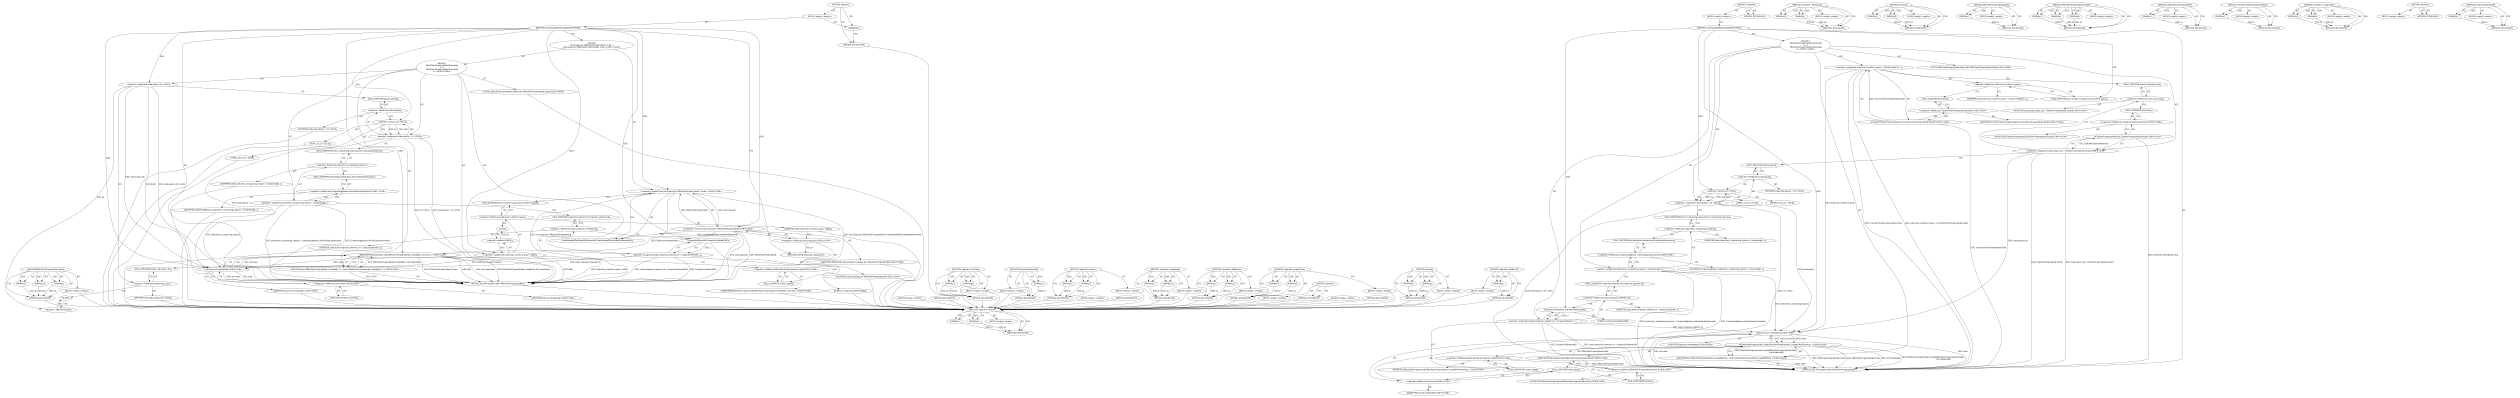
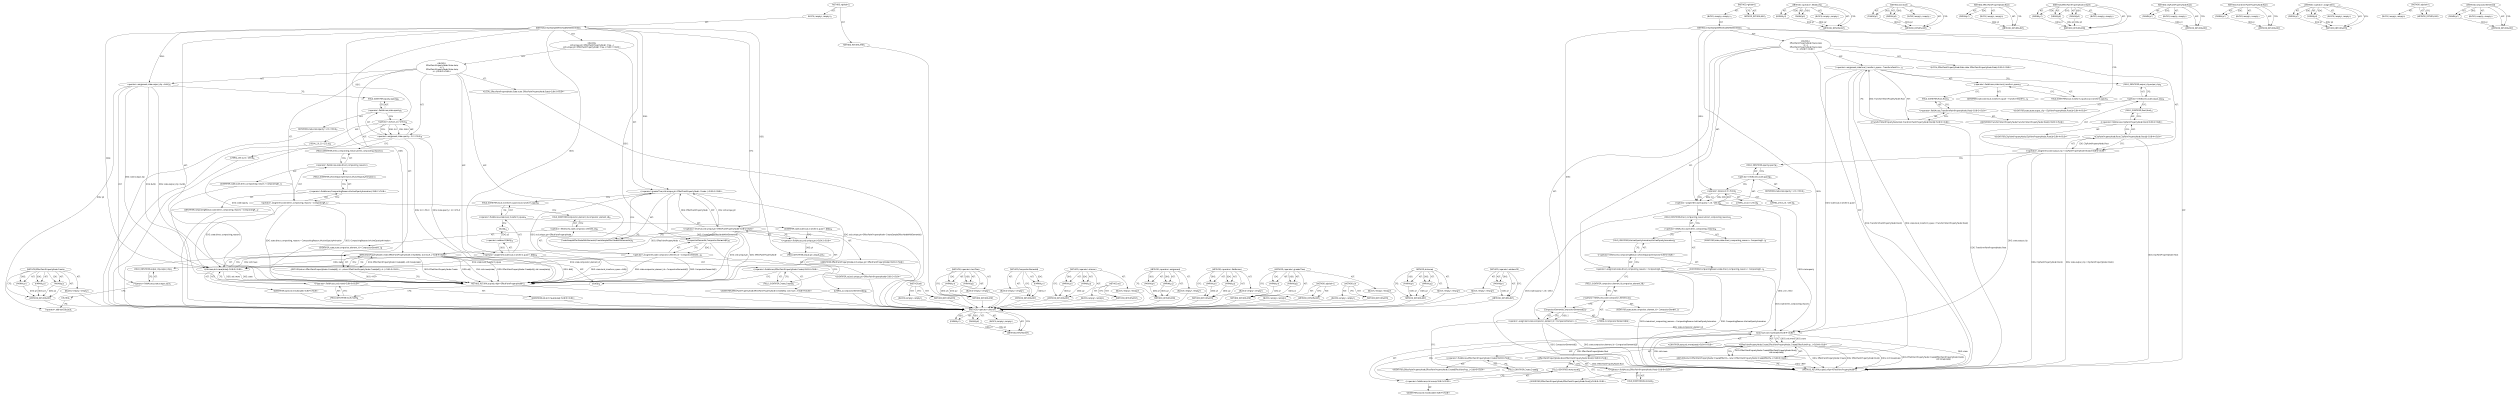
node "(UNKNOWN,,)": removed
edge "(t0,t0())" -> "(<operator>.addressOf,&t0())": removed, label "CFG:"
node "(e0,e0())": added
node "(METHOD,e0)": added
node "(METHOD,c0)": added
node "(METHOD,t0)": added
node "(IDENTIFIER,state,state.output_clip = &c0())": removed
edge "(<operator>.addressOf,&c0())" -> "(c0,c0())": removed, label "AST:"
